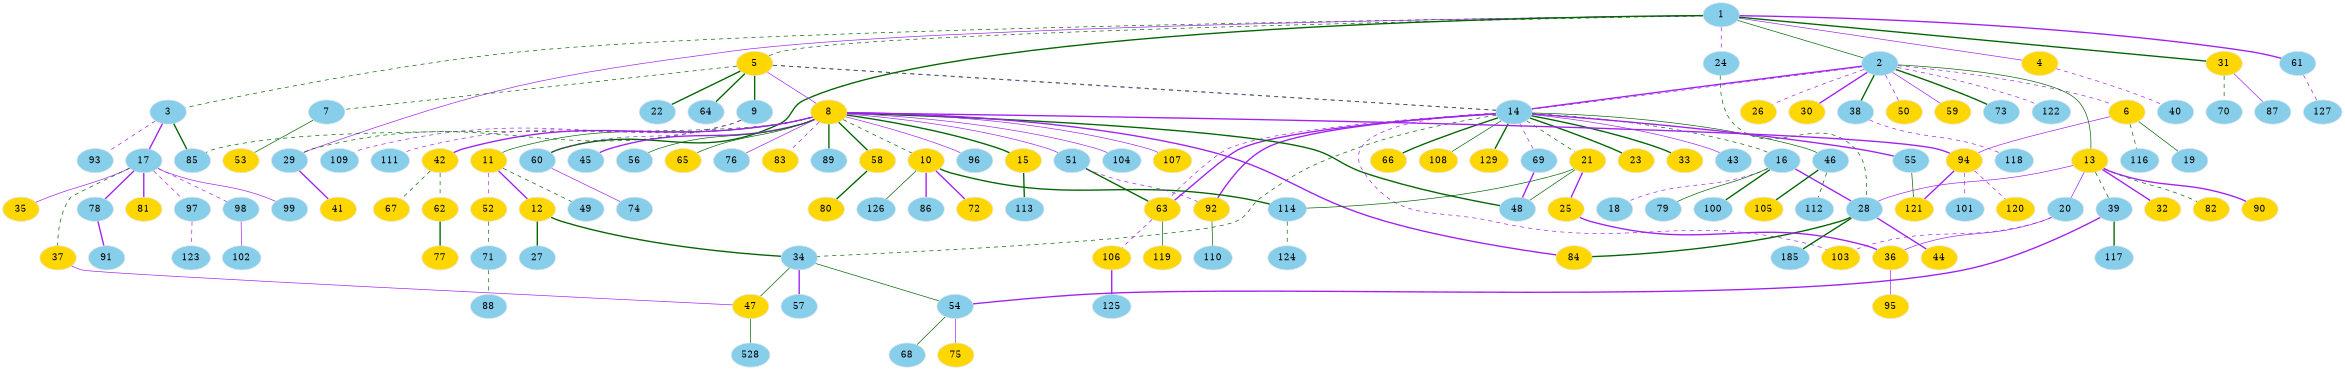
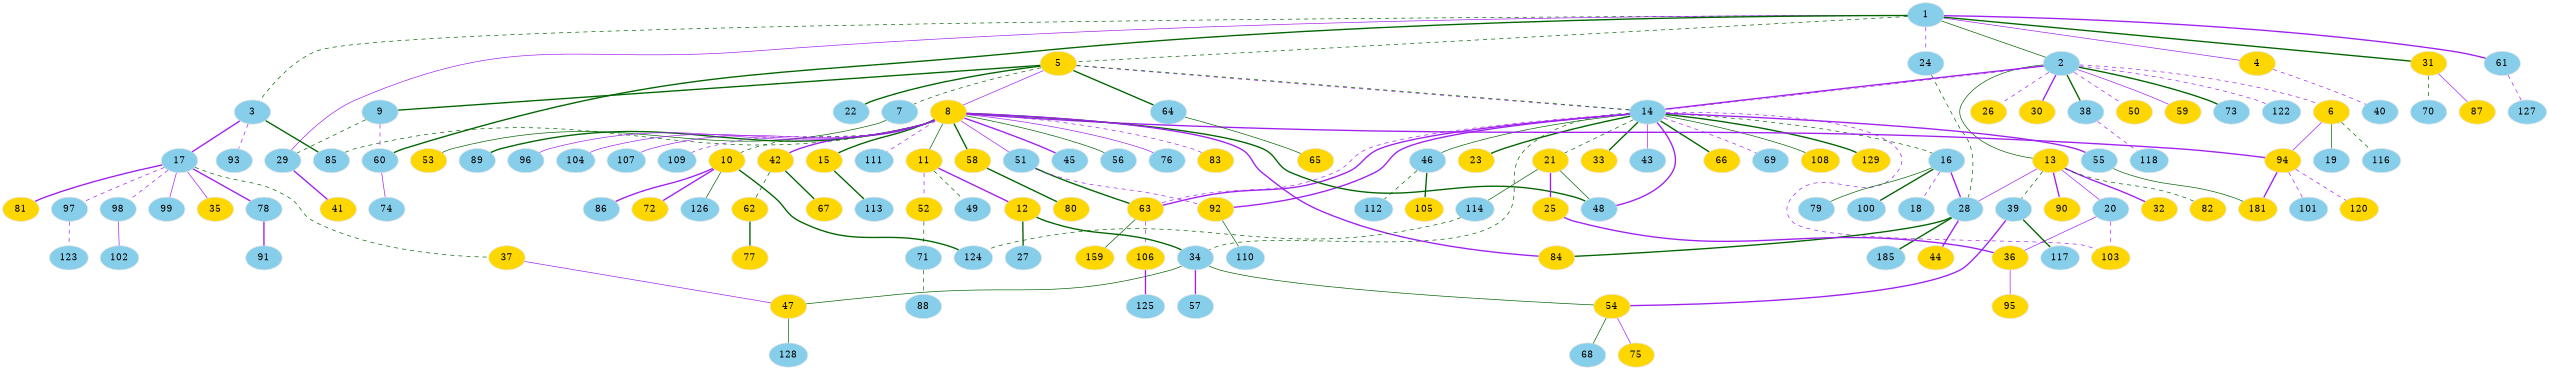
node "87": fillcolor skyblue -> gold
edge "8" -- "65": now "64" -- "65"
node "107": fillcolor gold -> skyblue
edge "42" -- "67": style dashed -> bold
edge "69" -- "48": now "14" -- "48"
edge "10" -- "114": now "10" -- "124"
node "121": label "121" -> "181"
node "119": label "119" -> "159"
node "54": fillcolor skyblue -> gold
node "528": label "528" -> "128"
